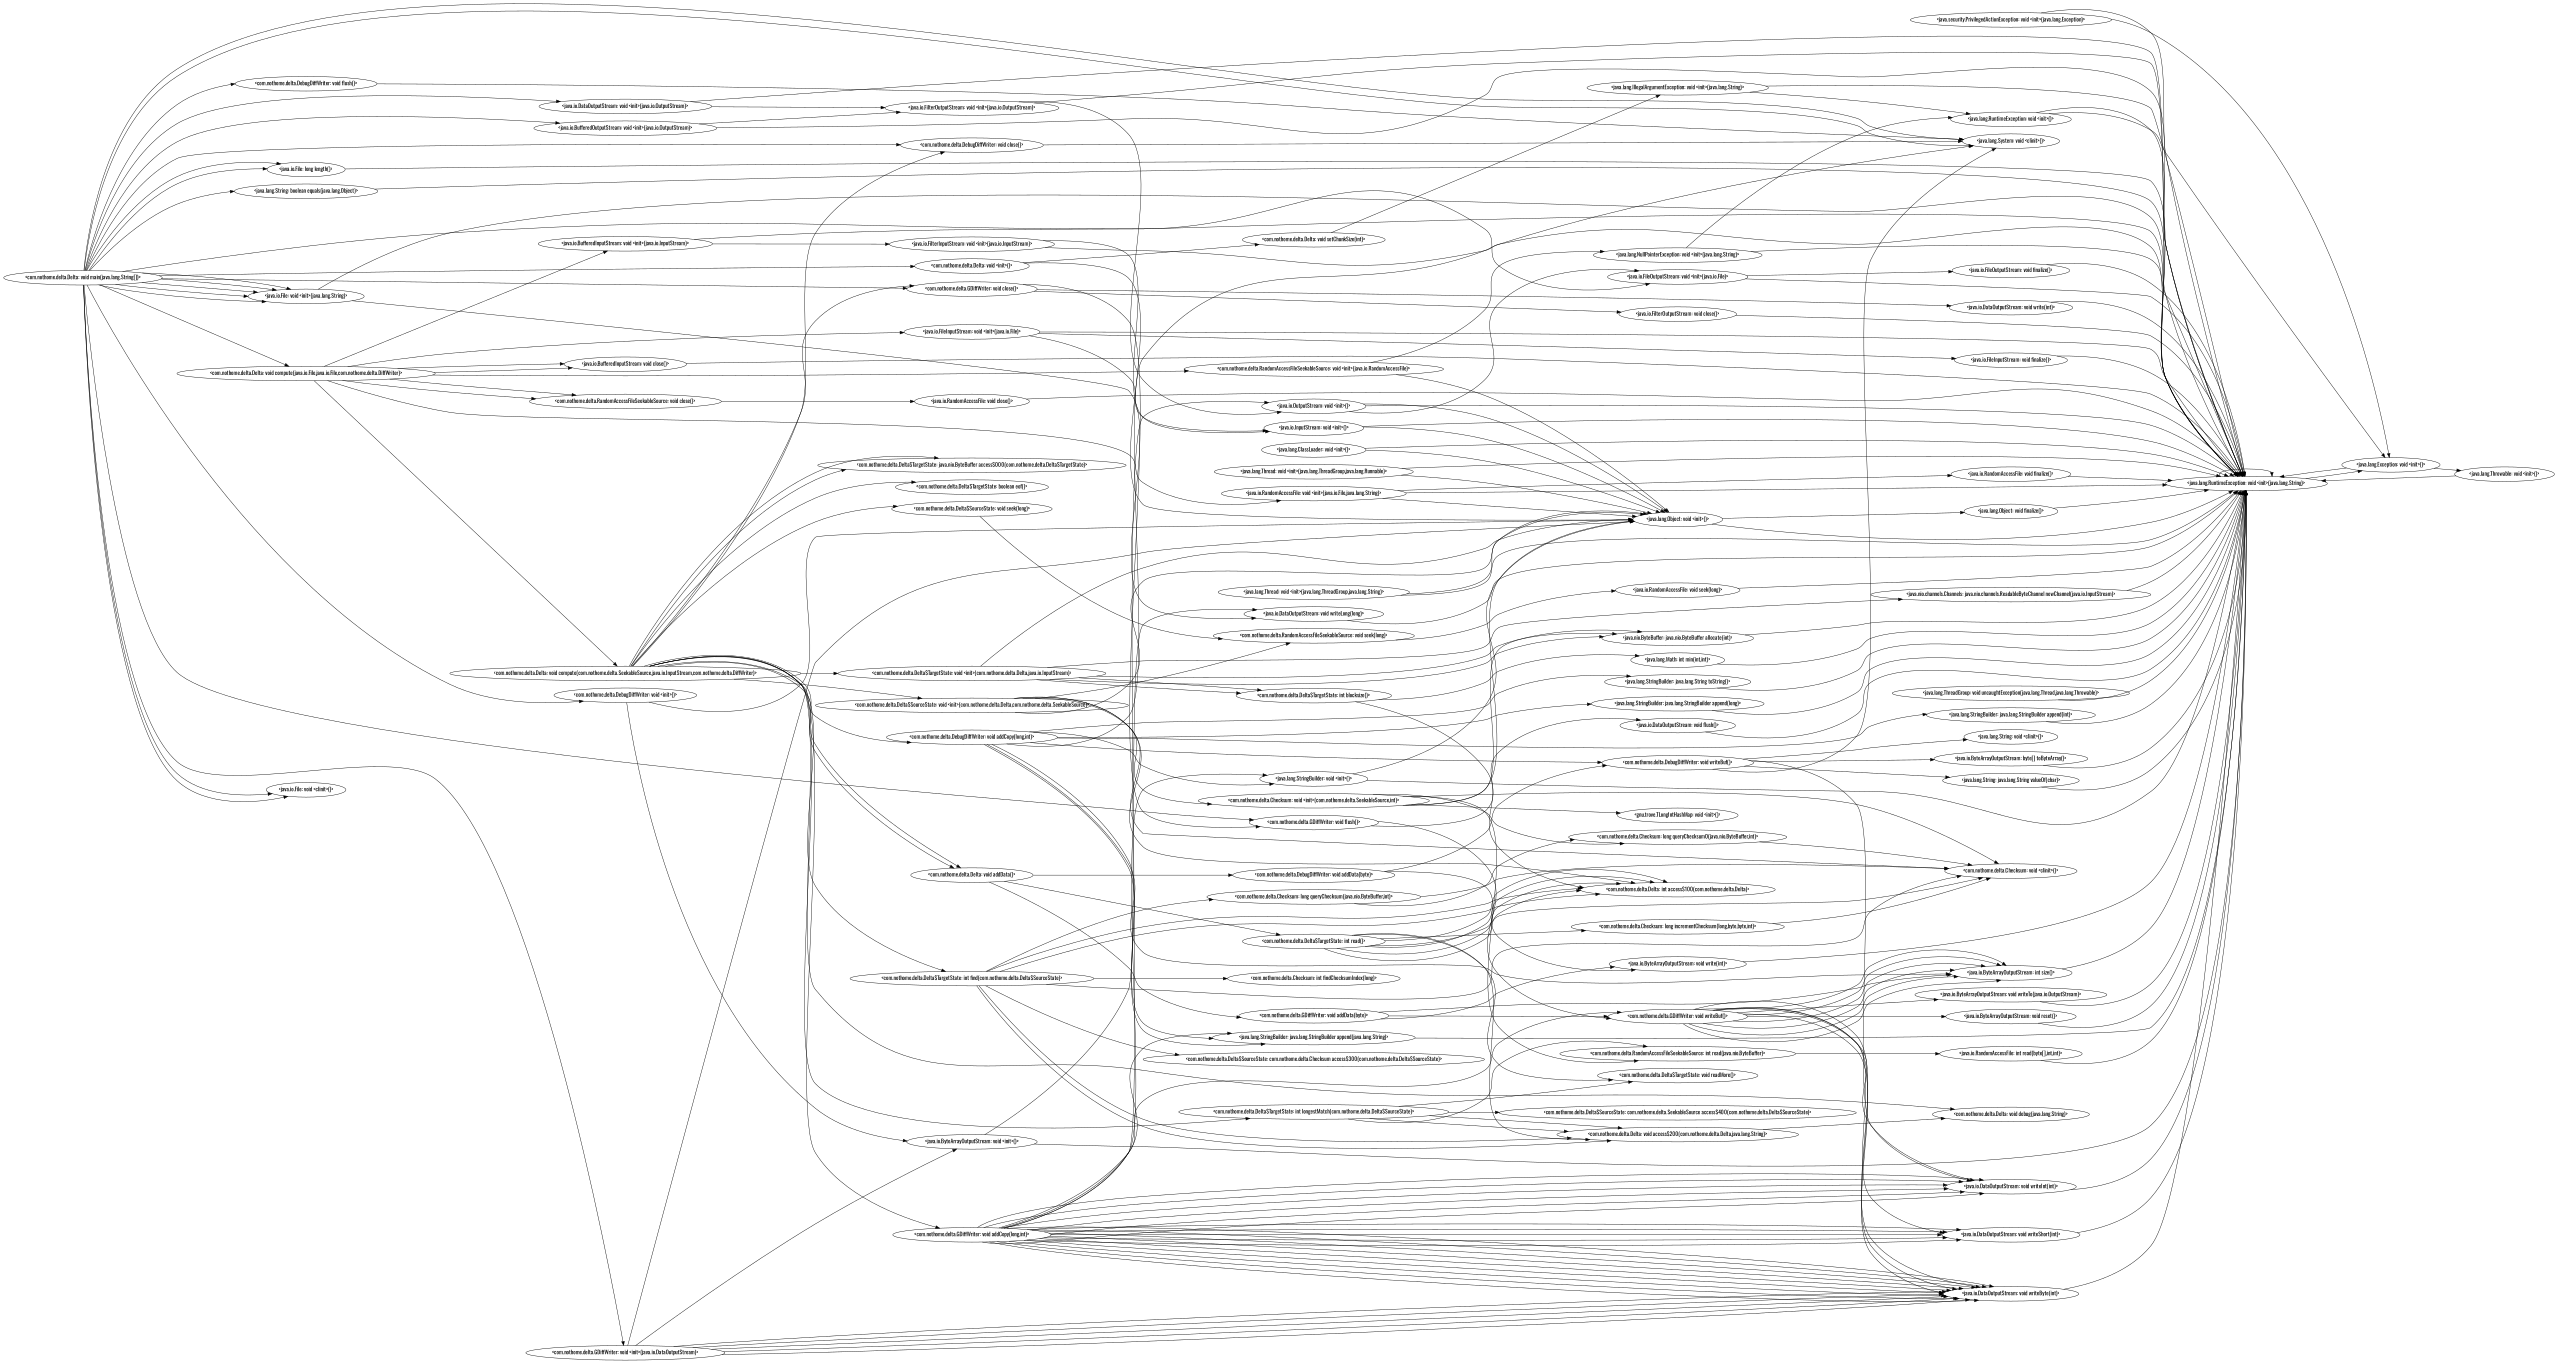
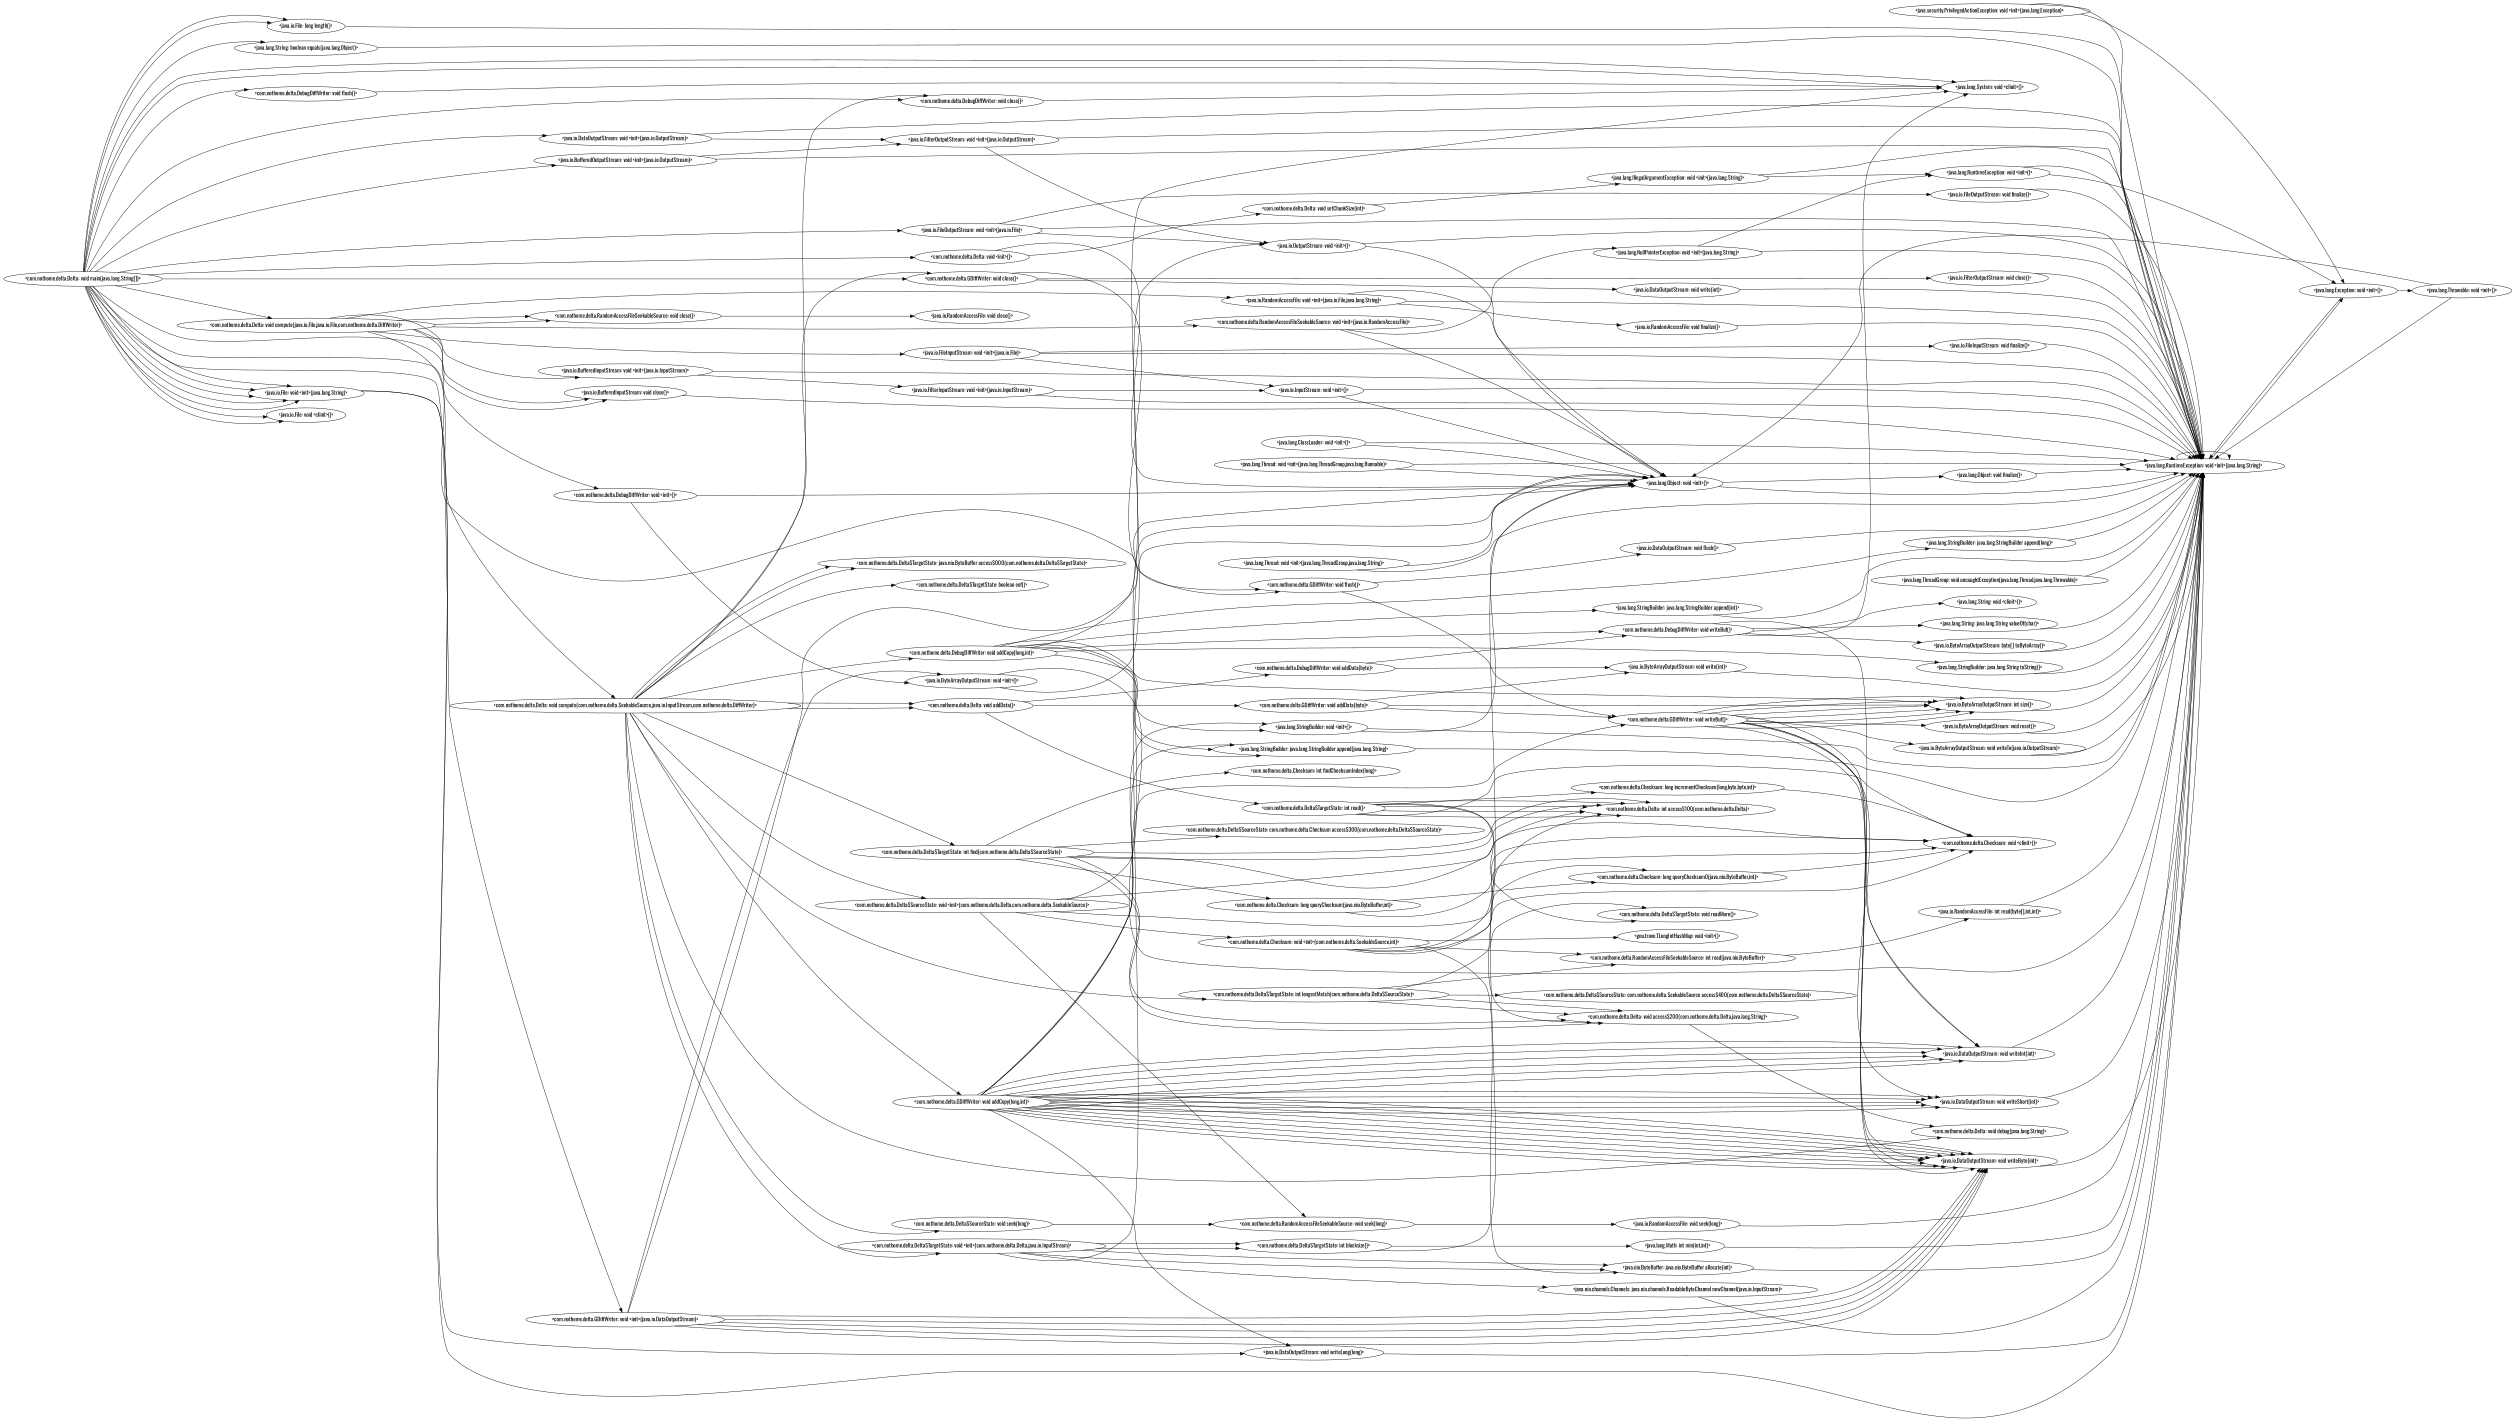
edge "<java.lang.Throwable: void <init>()>" -> "<java.lang.Object: void <init>()>": added
edge "<java.io.OutputStream: void <init>()>" -> "<java.io.FileOutputStream: void <init>(java.io.File)>": reversed
edge "<java.io.RandomAccessFile: void close()>" -> "<java.lang.RuntimeException: void <init>(java.lang.String)>": removed
